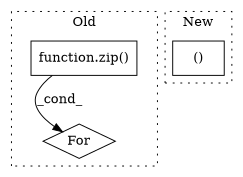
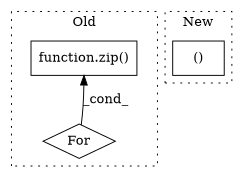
edge "function.zip()" -> "For": reversed
